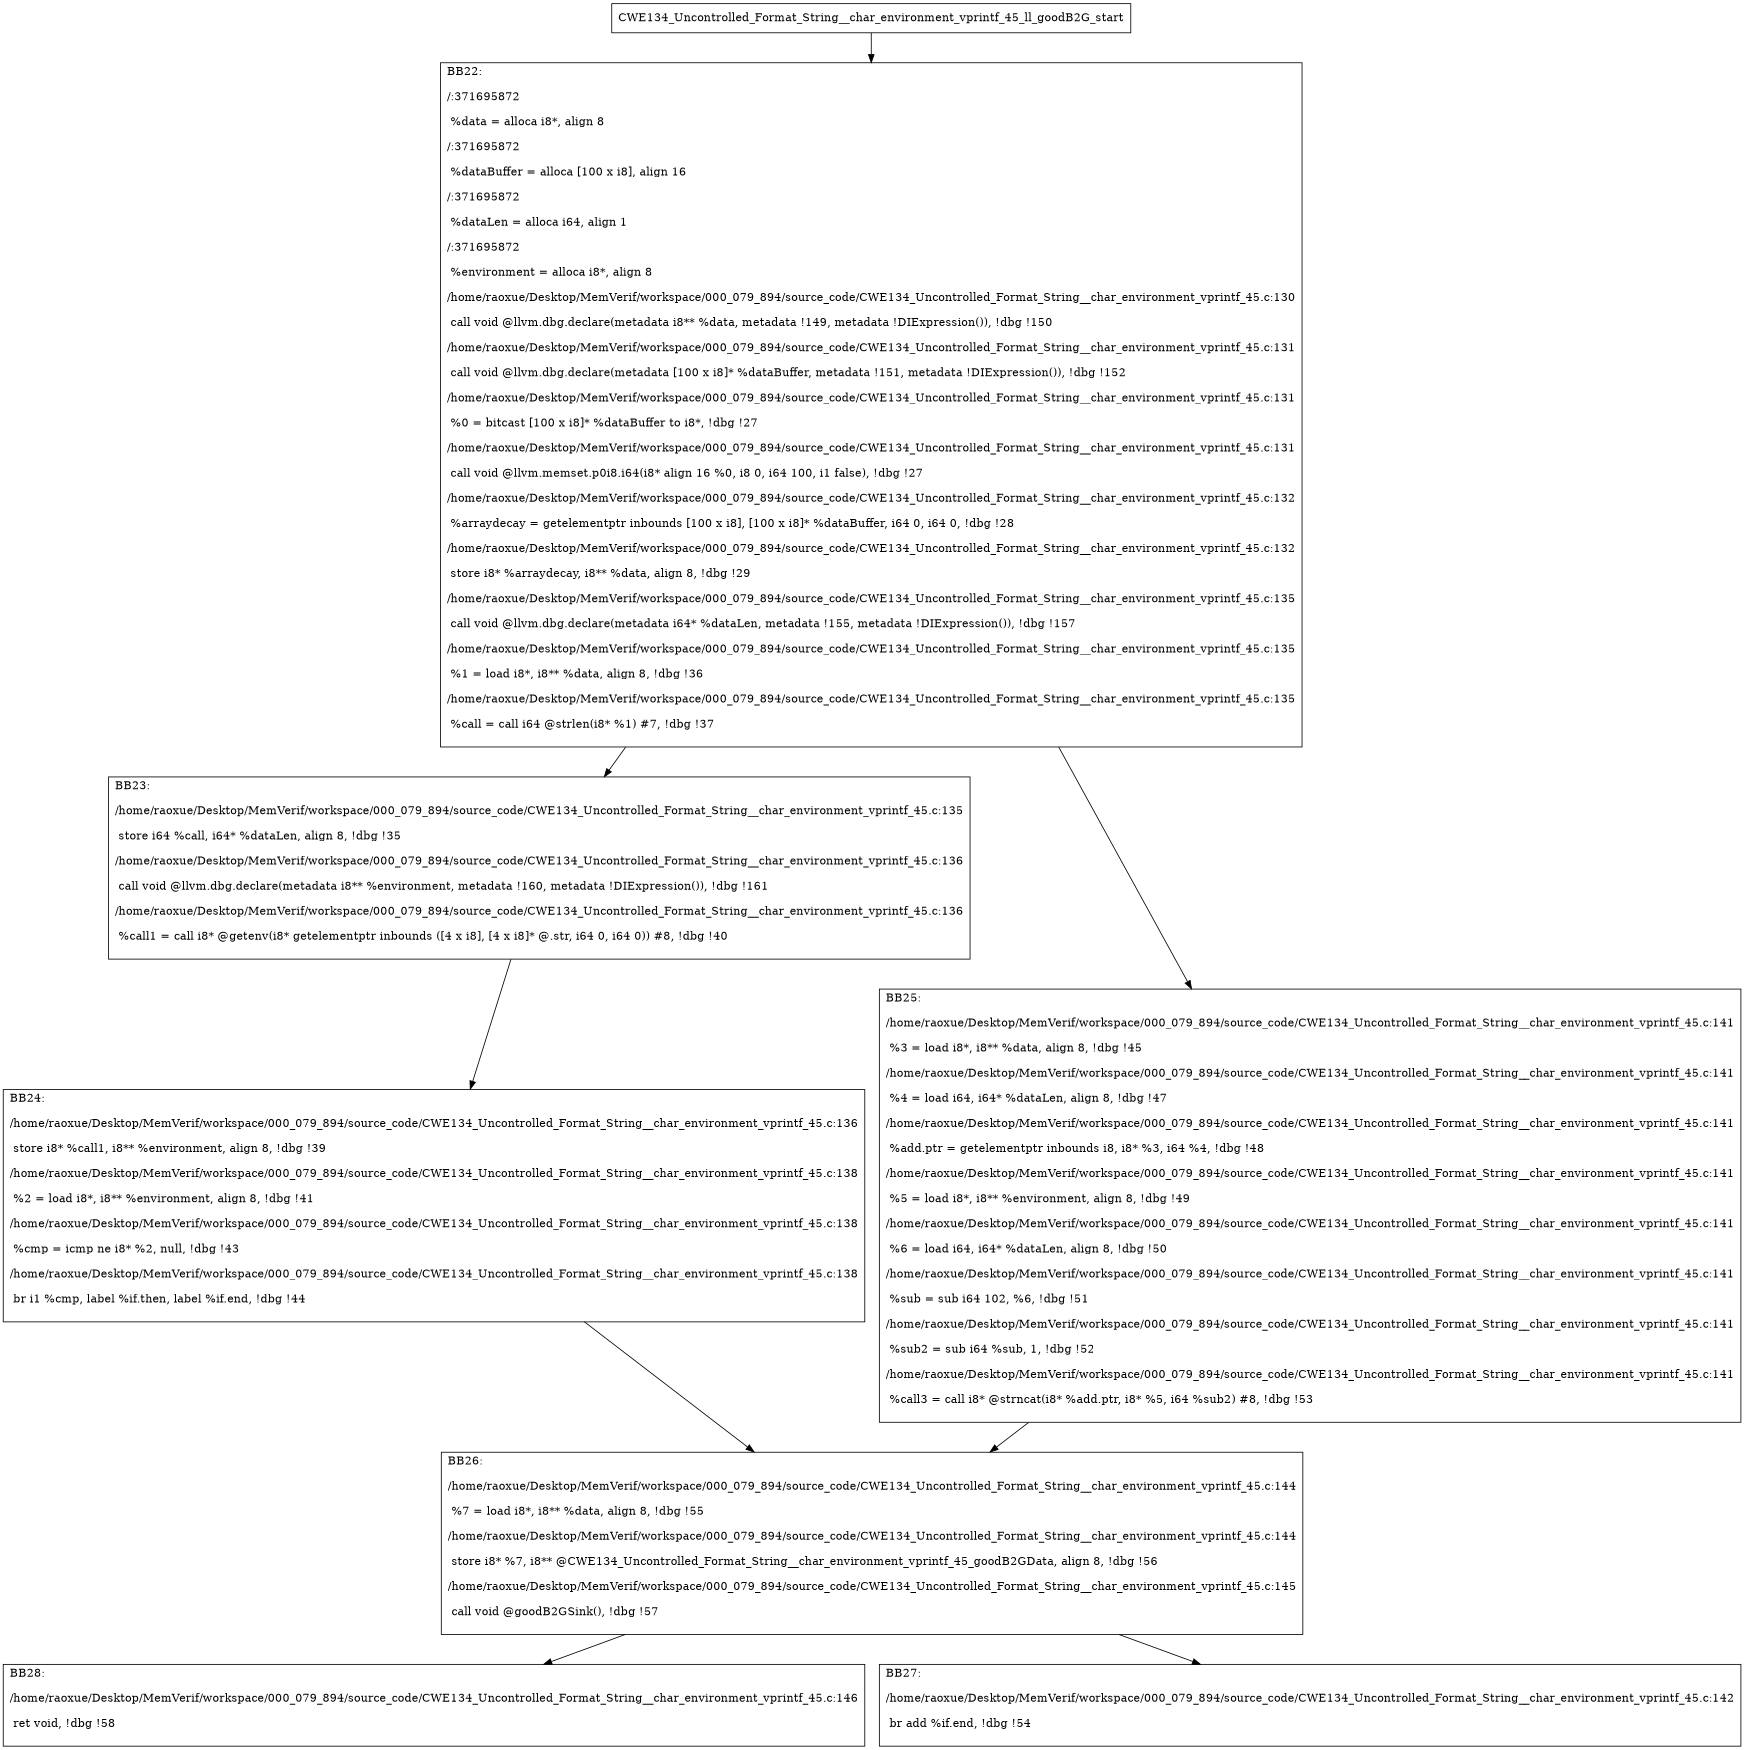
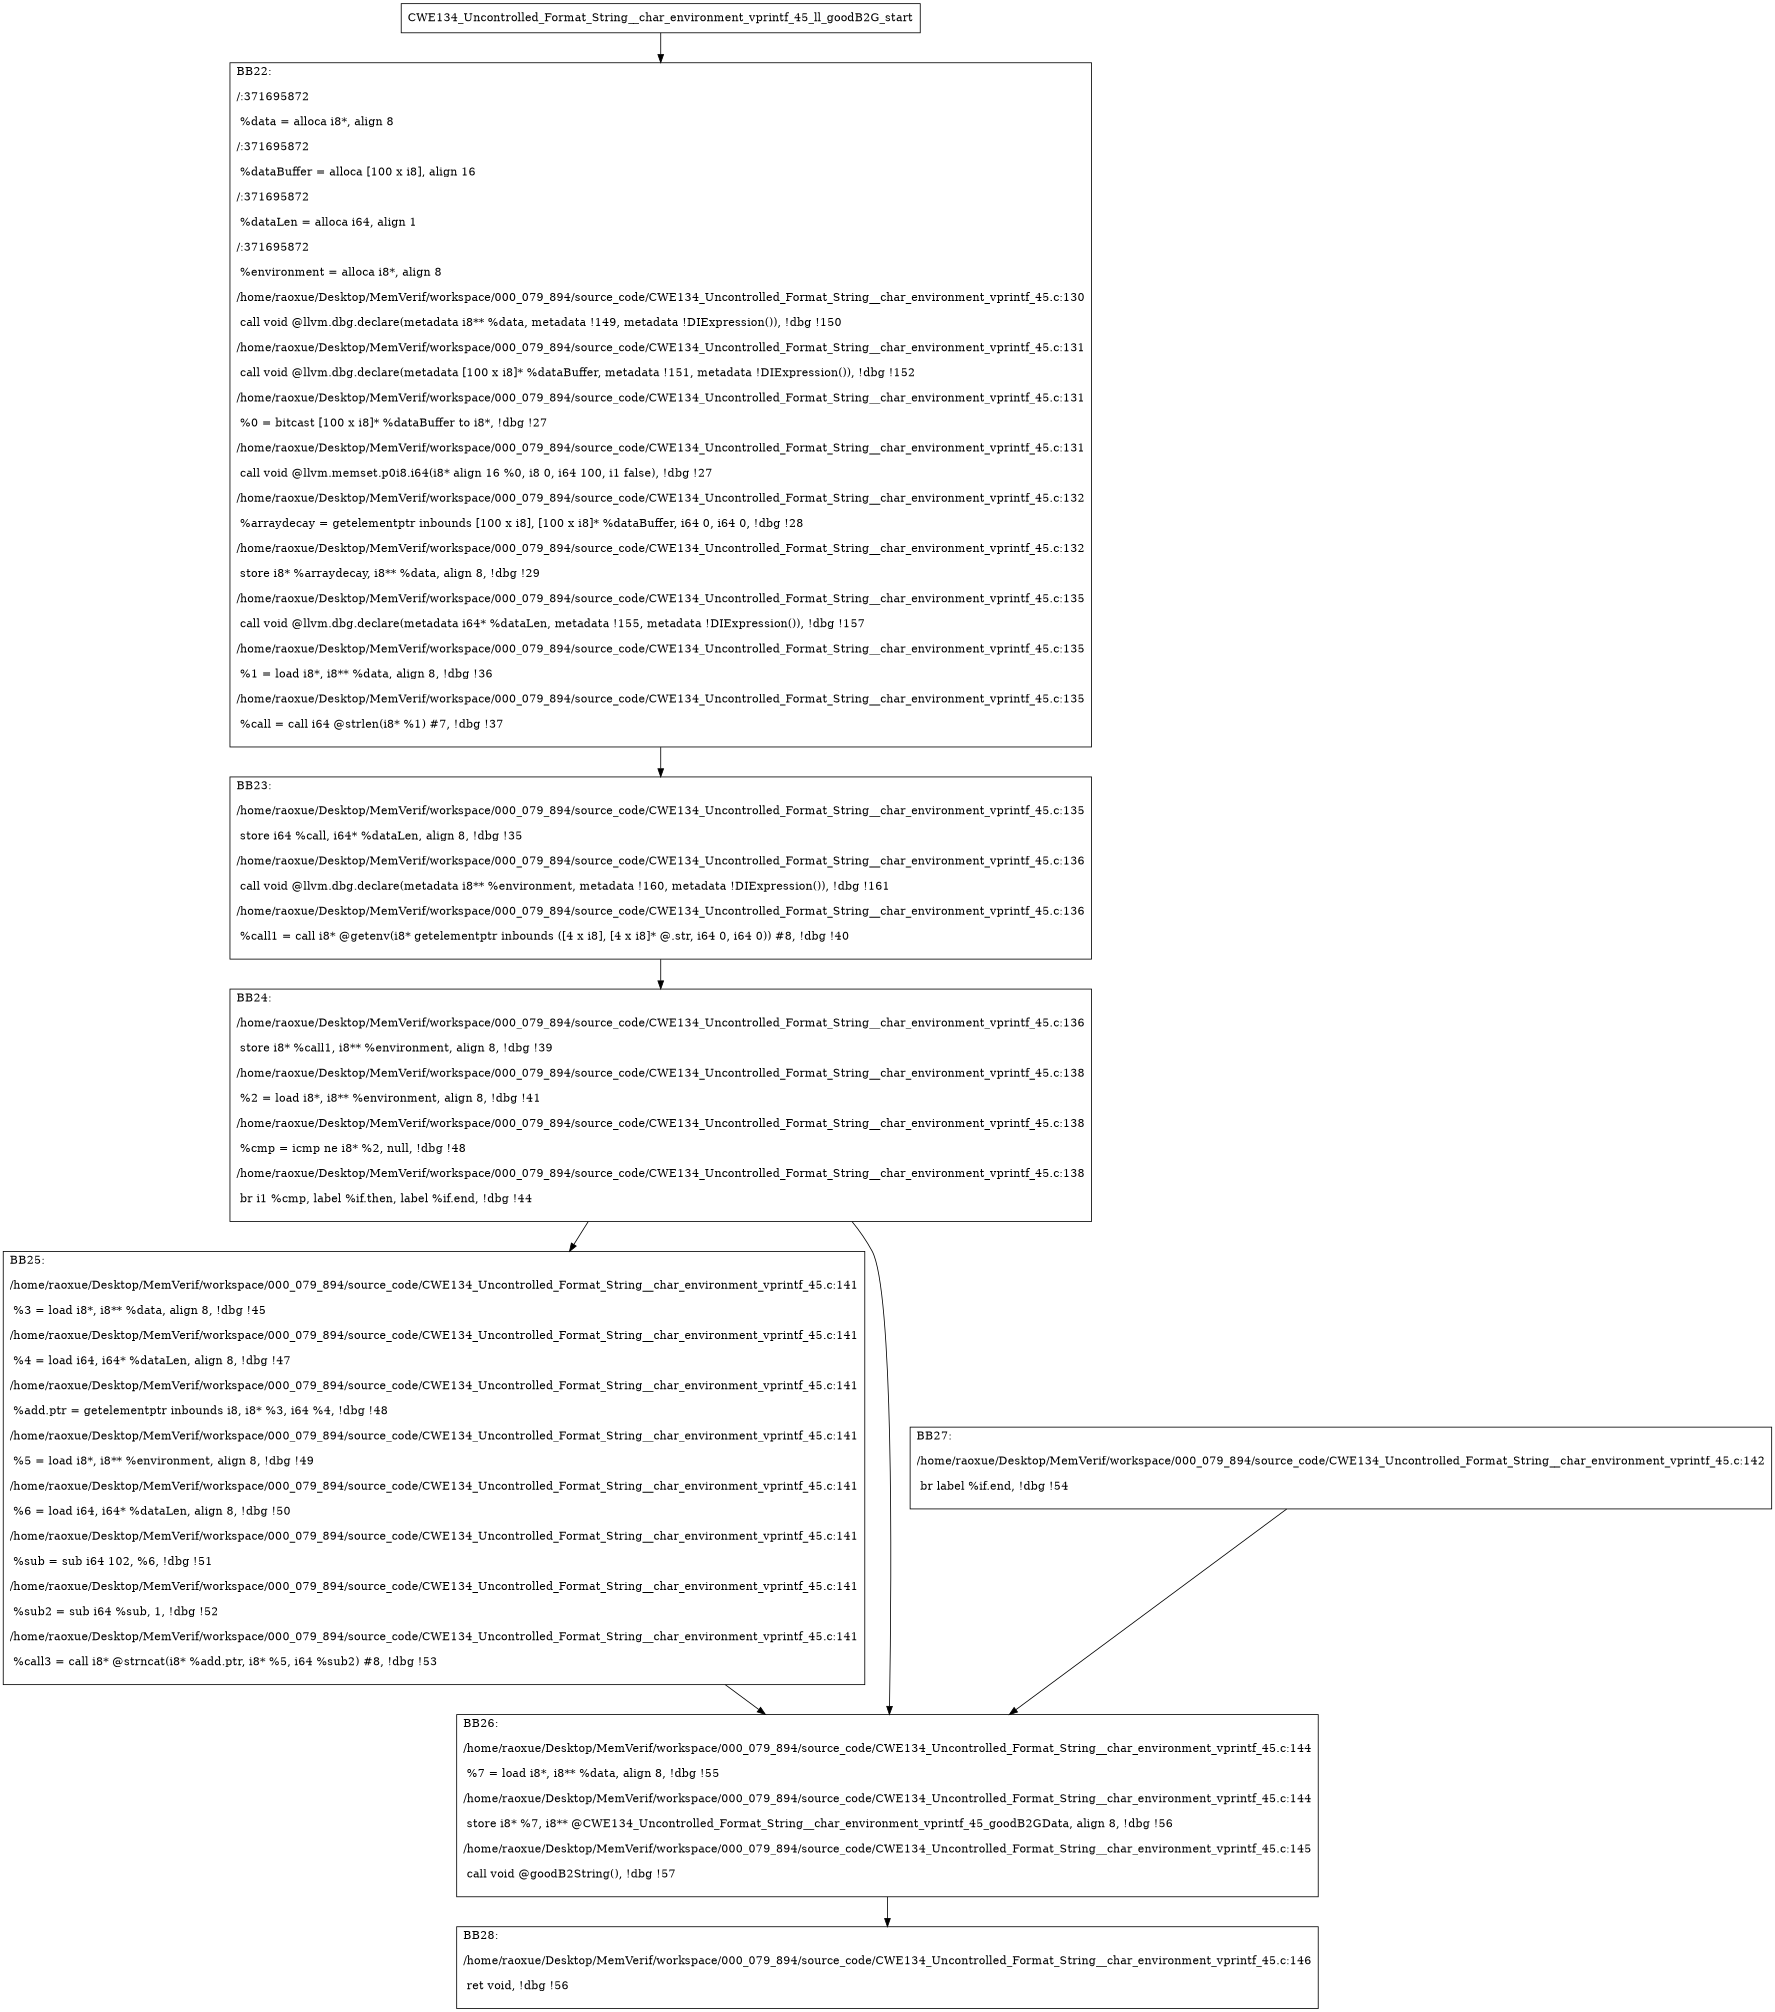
edge "BB22:" -> "BB25:": now "BB24:" -> "BB25:"
node "BB24:": text "%cmp = icmp ne i8* %2, null, !dbg !43" -> "%cmp = icmp ne i8* %2, null, !dbg !48"
node "BB26:": text "call void @goodB2GSink(), !dbg !57" -> "call void @goodB2String(), !dbg !57"
edge "BB26:" -> "BB27:": reversed
node "BB28:": text "ret void, !dbg !58" -> "ret void, !dbg !56"
node "BB27:": text "br add %if.end, !dbg !54" -> "br label %if.end, !dbg !54"
